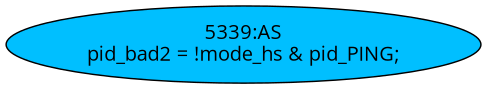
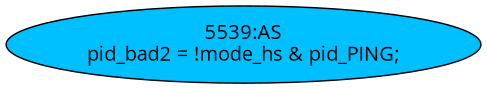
node "5339:AS pid_bad2 = !mode_hs & pid_PING;": label "5339:AS pid_bad2 = !mode_hs & pid_PING;" -> "5539:AS pid_bad2 = !mode_hs & pid_PING;"
